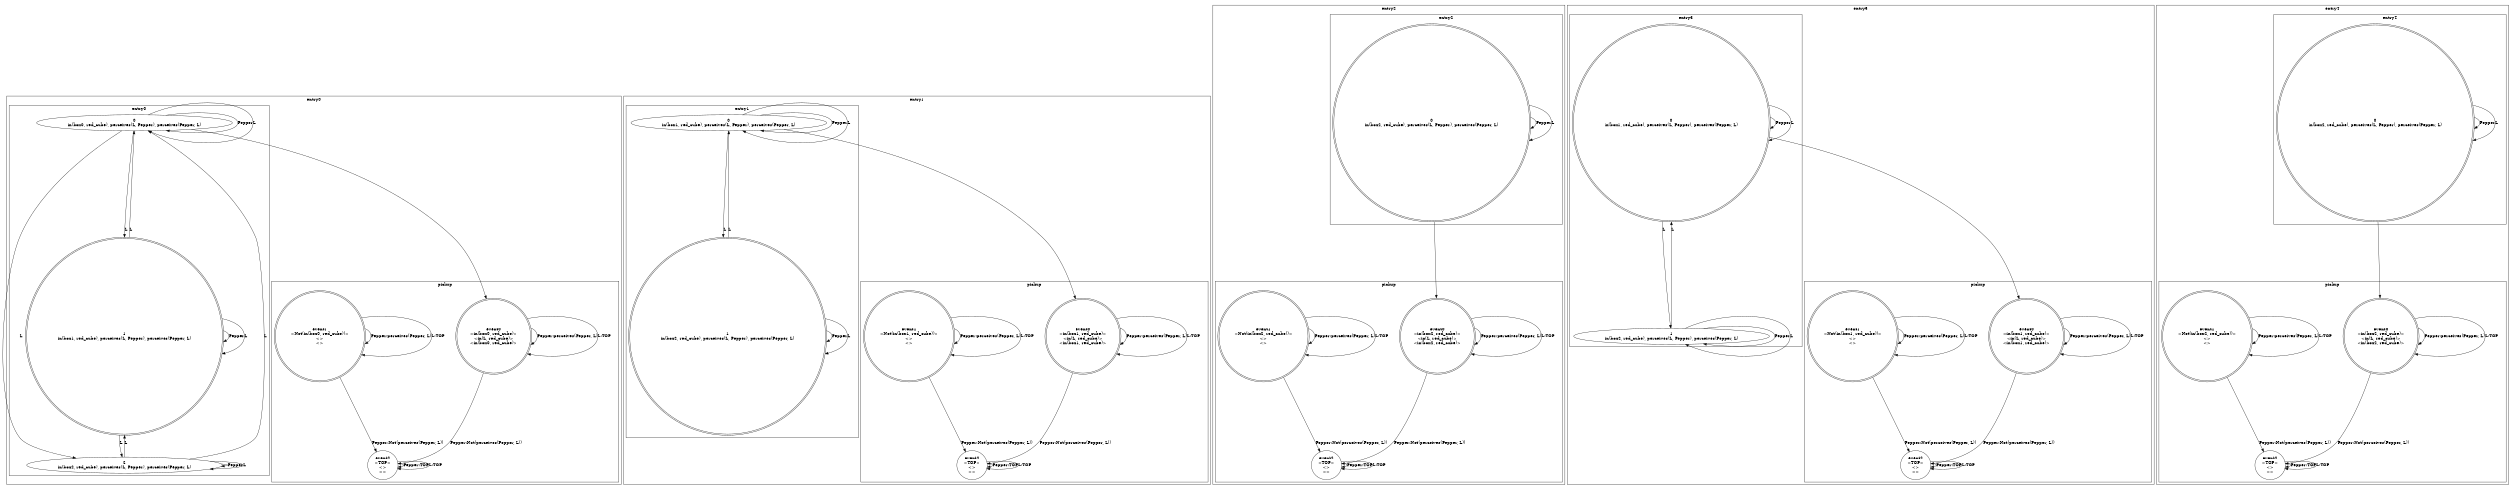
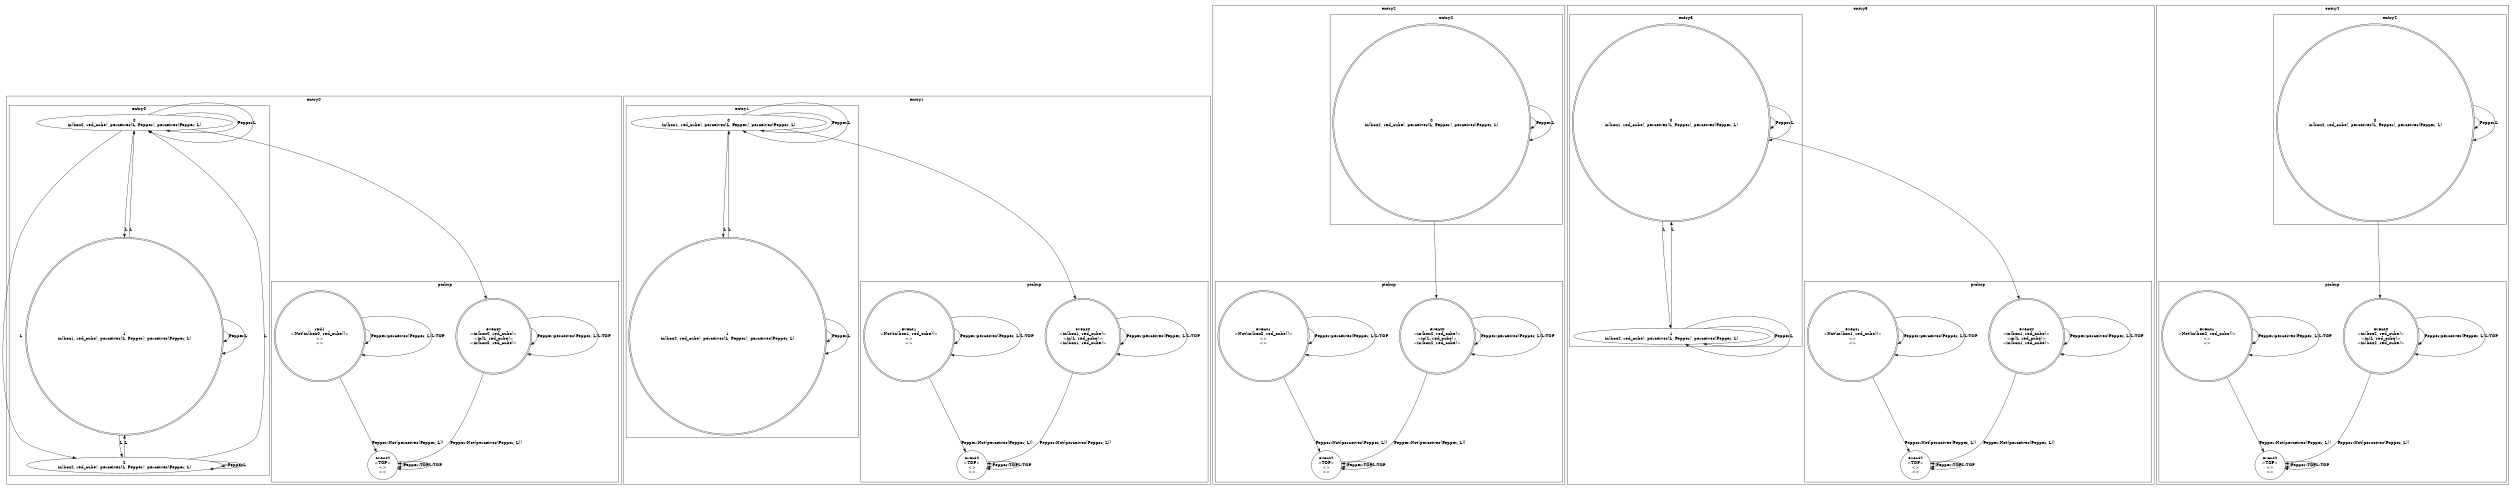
node "event1 <Not(in(box0, red_cube))> <> <>": label "event1 <Not(in(box0, red_cube))> <> <>" -> "red1 <Not(in(box0, red_cube))> <> <>"
